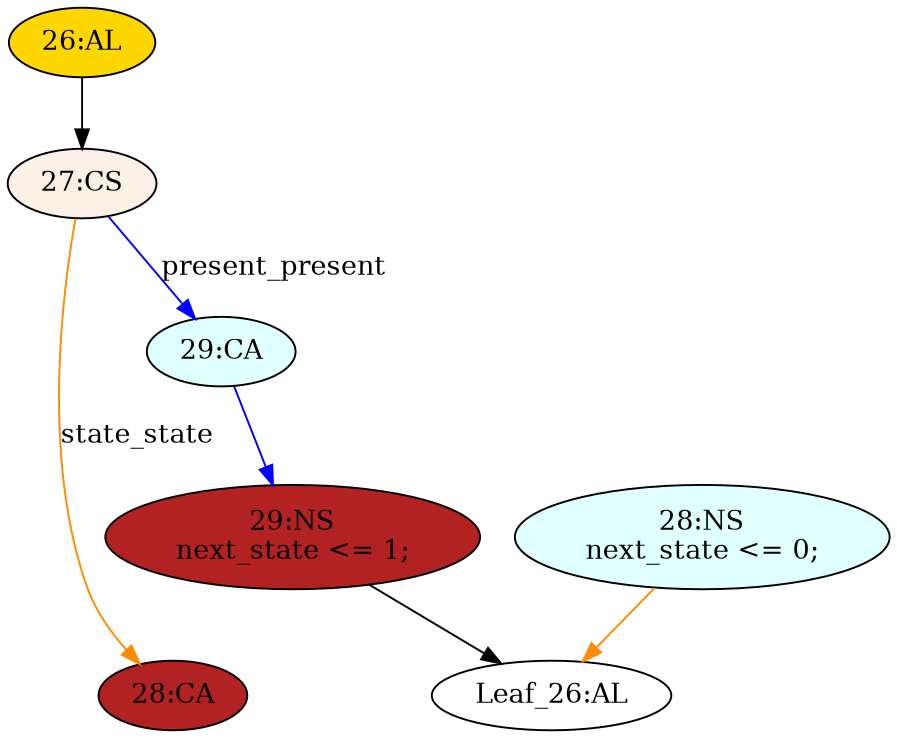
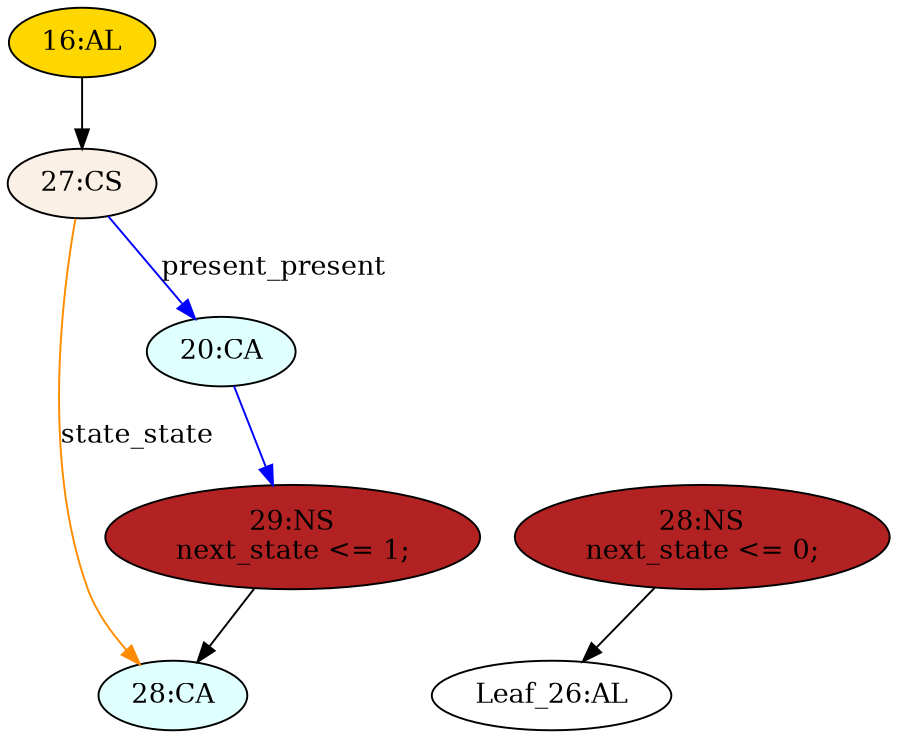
node "26:AL": label "26:AL" -> "16:AL"
node "29:CA": label "29:CA" -> "20:CA"
node "28:NS next_state <= 0;": fillcolor lightcyan -> firebrick
edge "28:NS next_state <= 0;" -> "Leaf_26:AL": color darkorange -> black
edge "29:NS next_state <= 1;" -> "Leaf_26:AL": now "29:NS next_state <= 1;" -> "28:CA"
node "28:CA": fillcolor firebrick -> lightcyan
